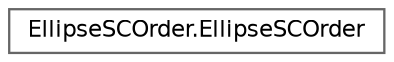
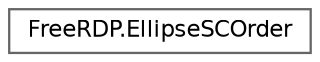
node "EllipseSCOrder.EllipseSCOrder": label "EllipseSCOrder.EllipseSCOrder" -> "FreeRDP.EllipseSCOrder"
